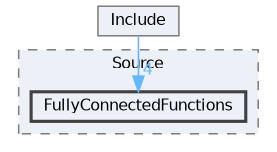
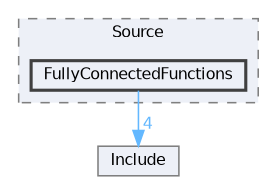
edge "Include" -> "FullyConnectedFunctions": reversed
